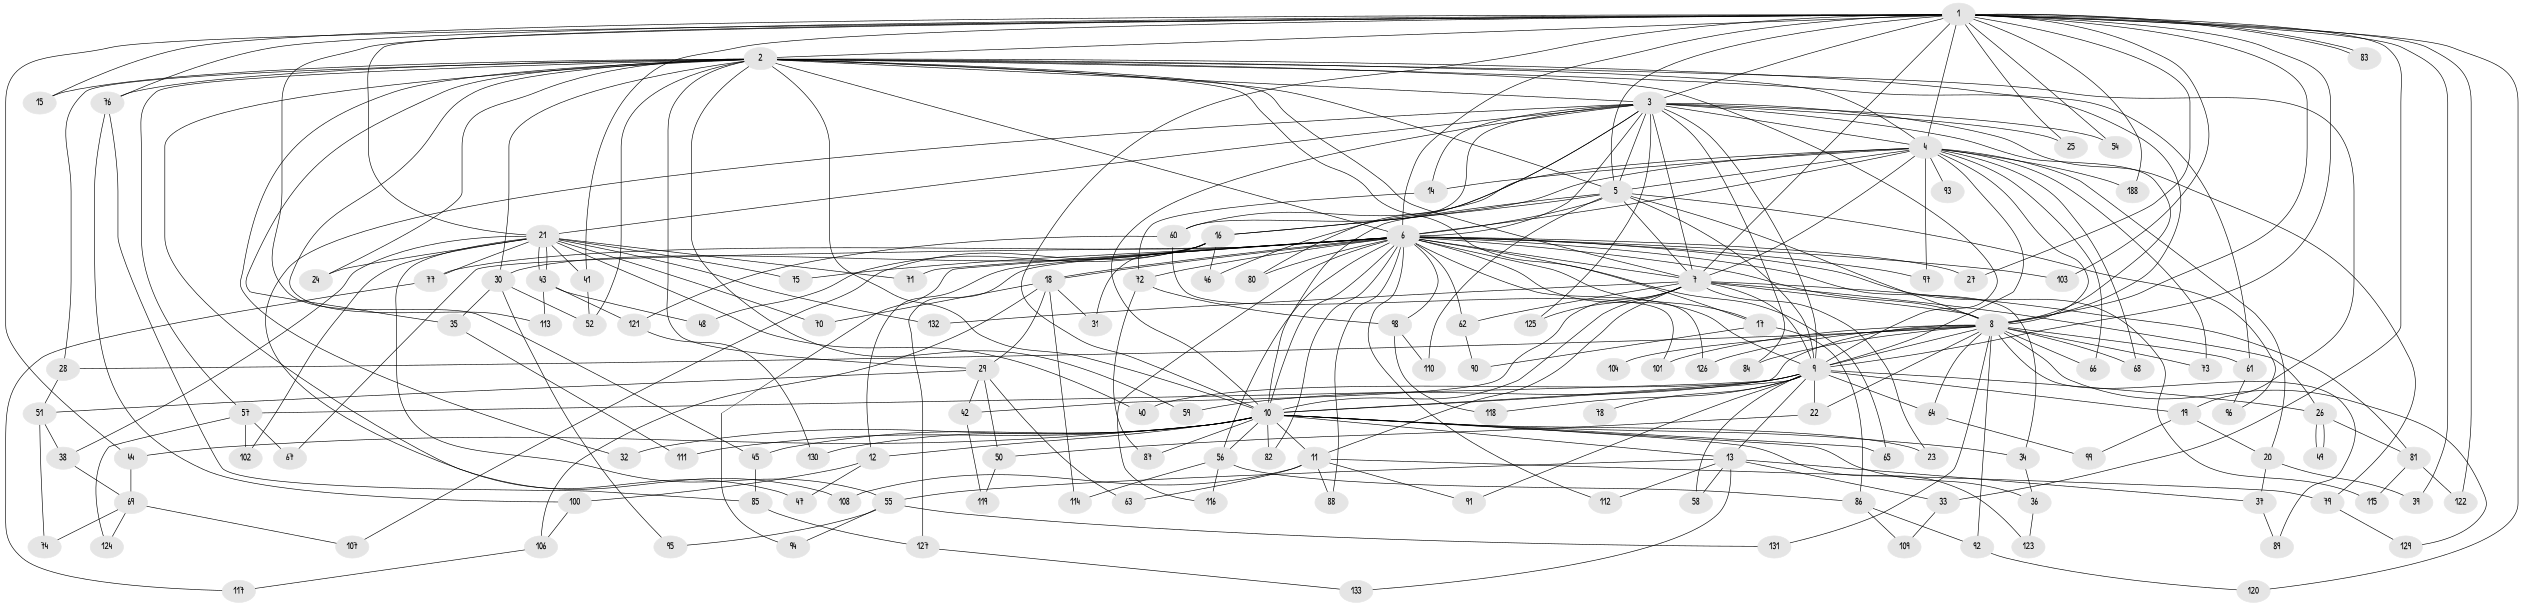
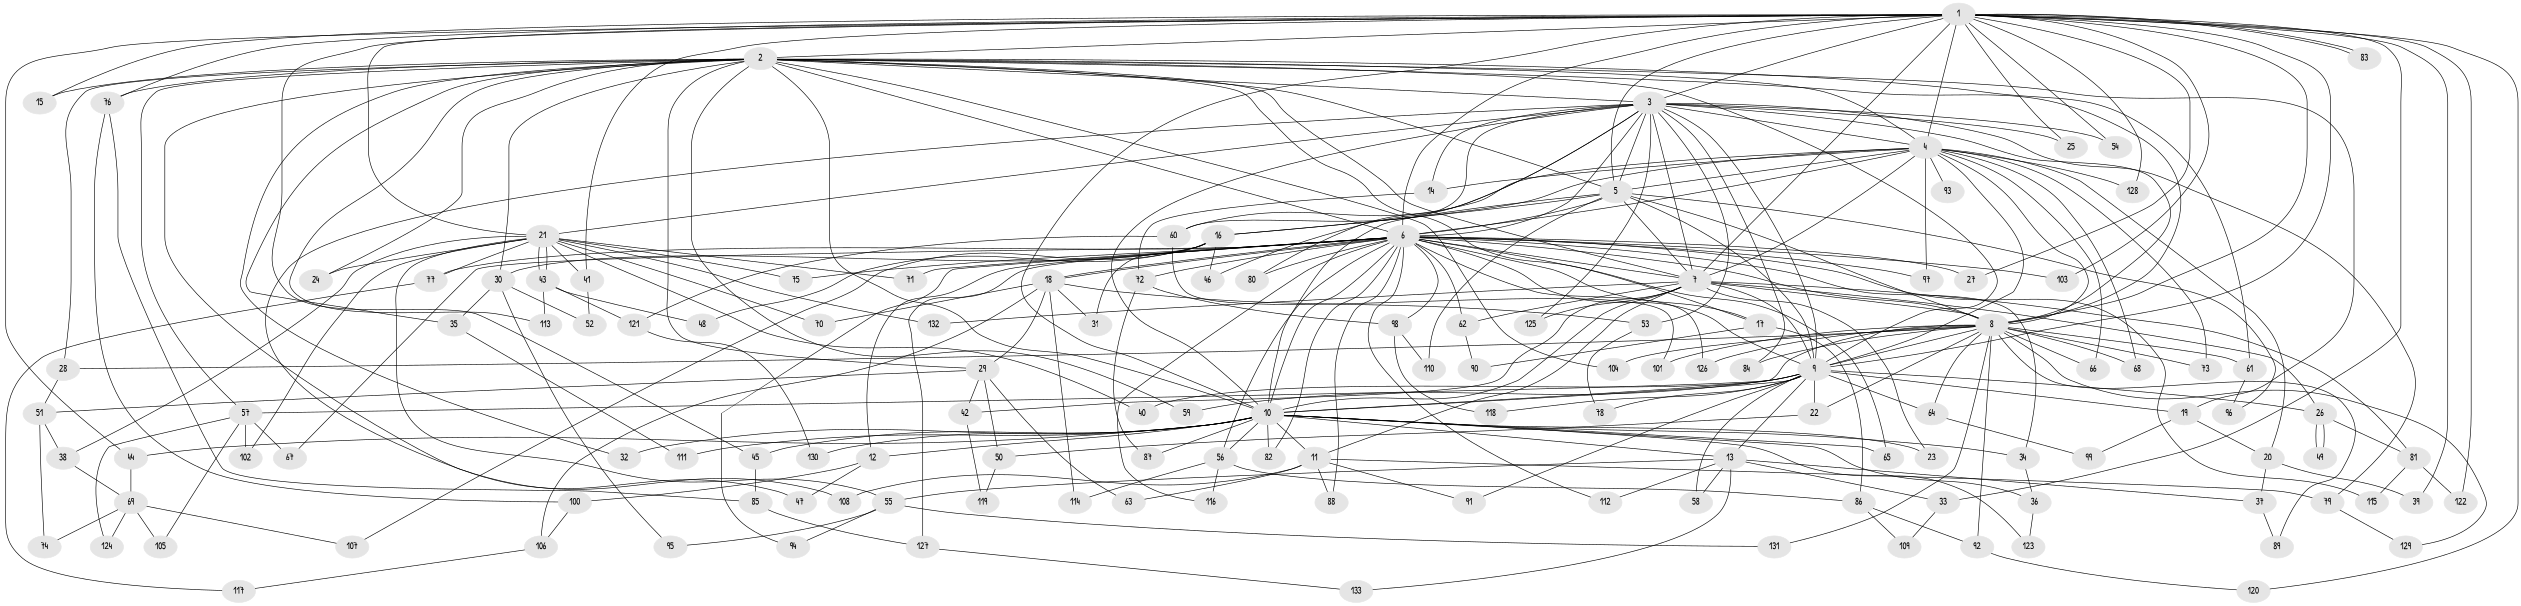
edge "2" -- "52": now "2" -- "104"
node "188": label "188" -> "128"
node "53": added
node "105": added
